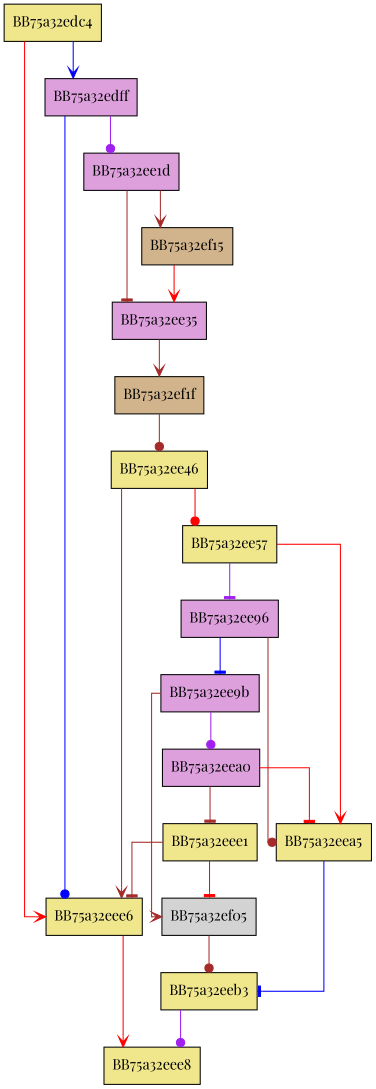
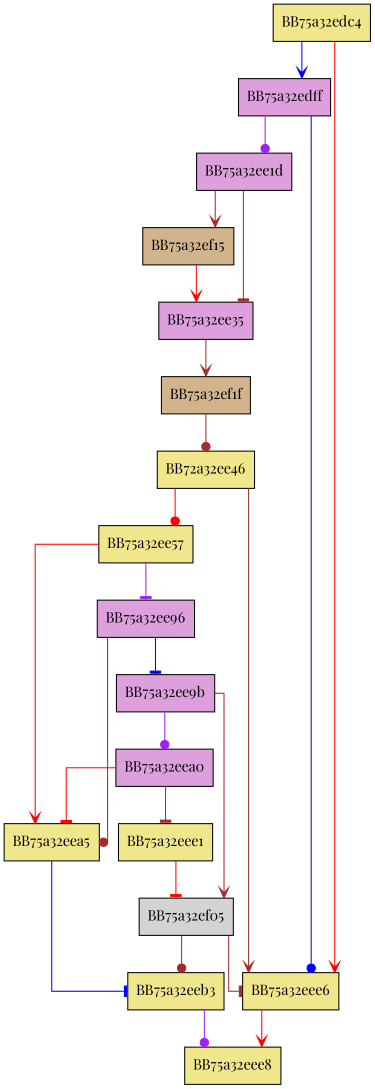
node "BB75a32ee46": label "BB75a32ee46" -> "BB72a32ee46"
edge "BB75a32eee1" -> "BB75a32eee6": now "BB75a32ef05" -> "BB75a32eee6"
